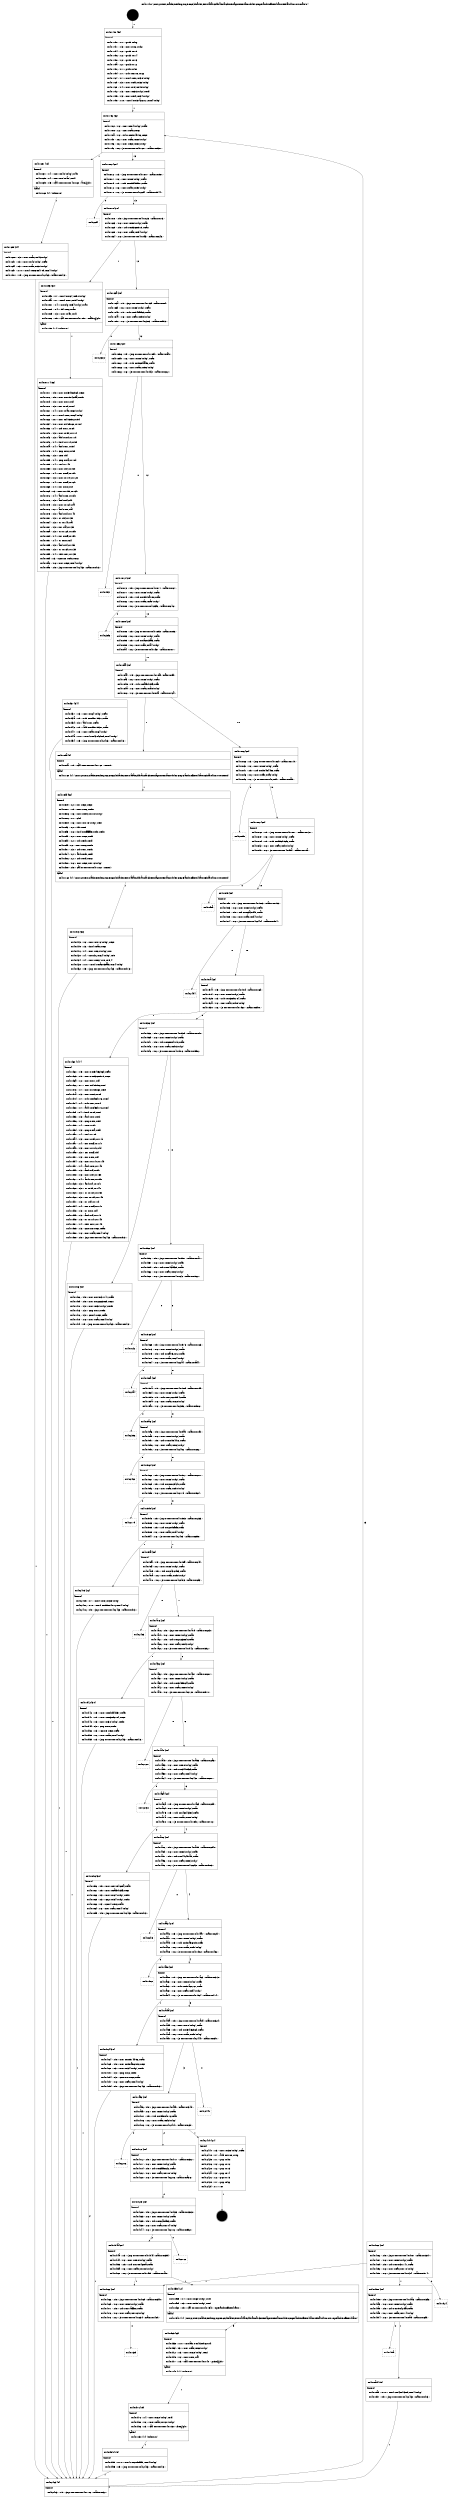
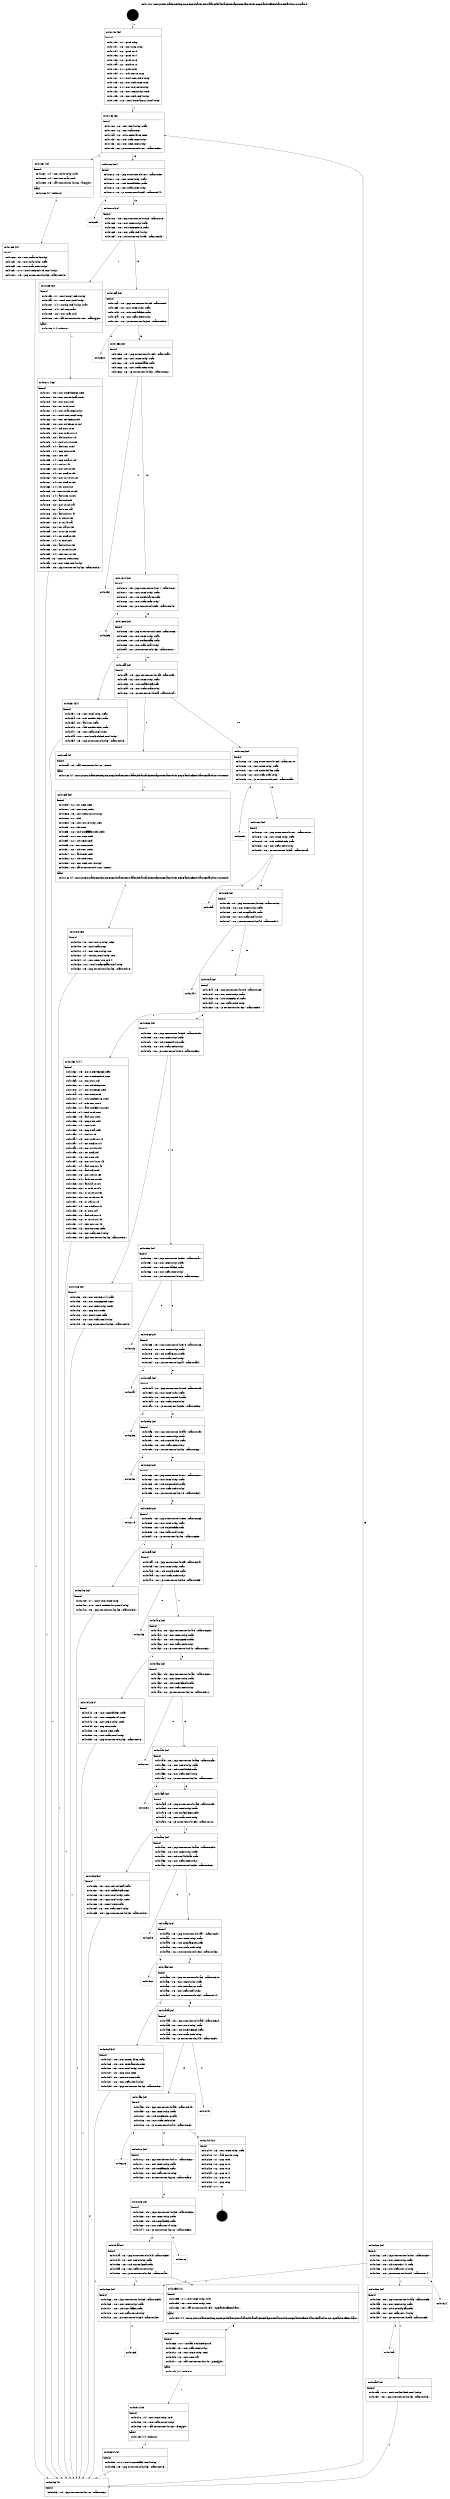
edge "0x40188e [28]" -> "0x401f37 [34]": added, label "1"
